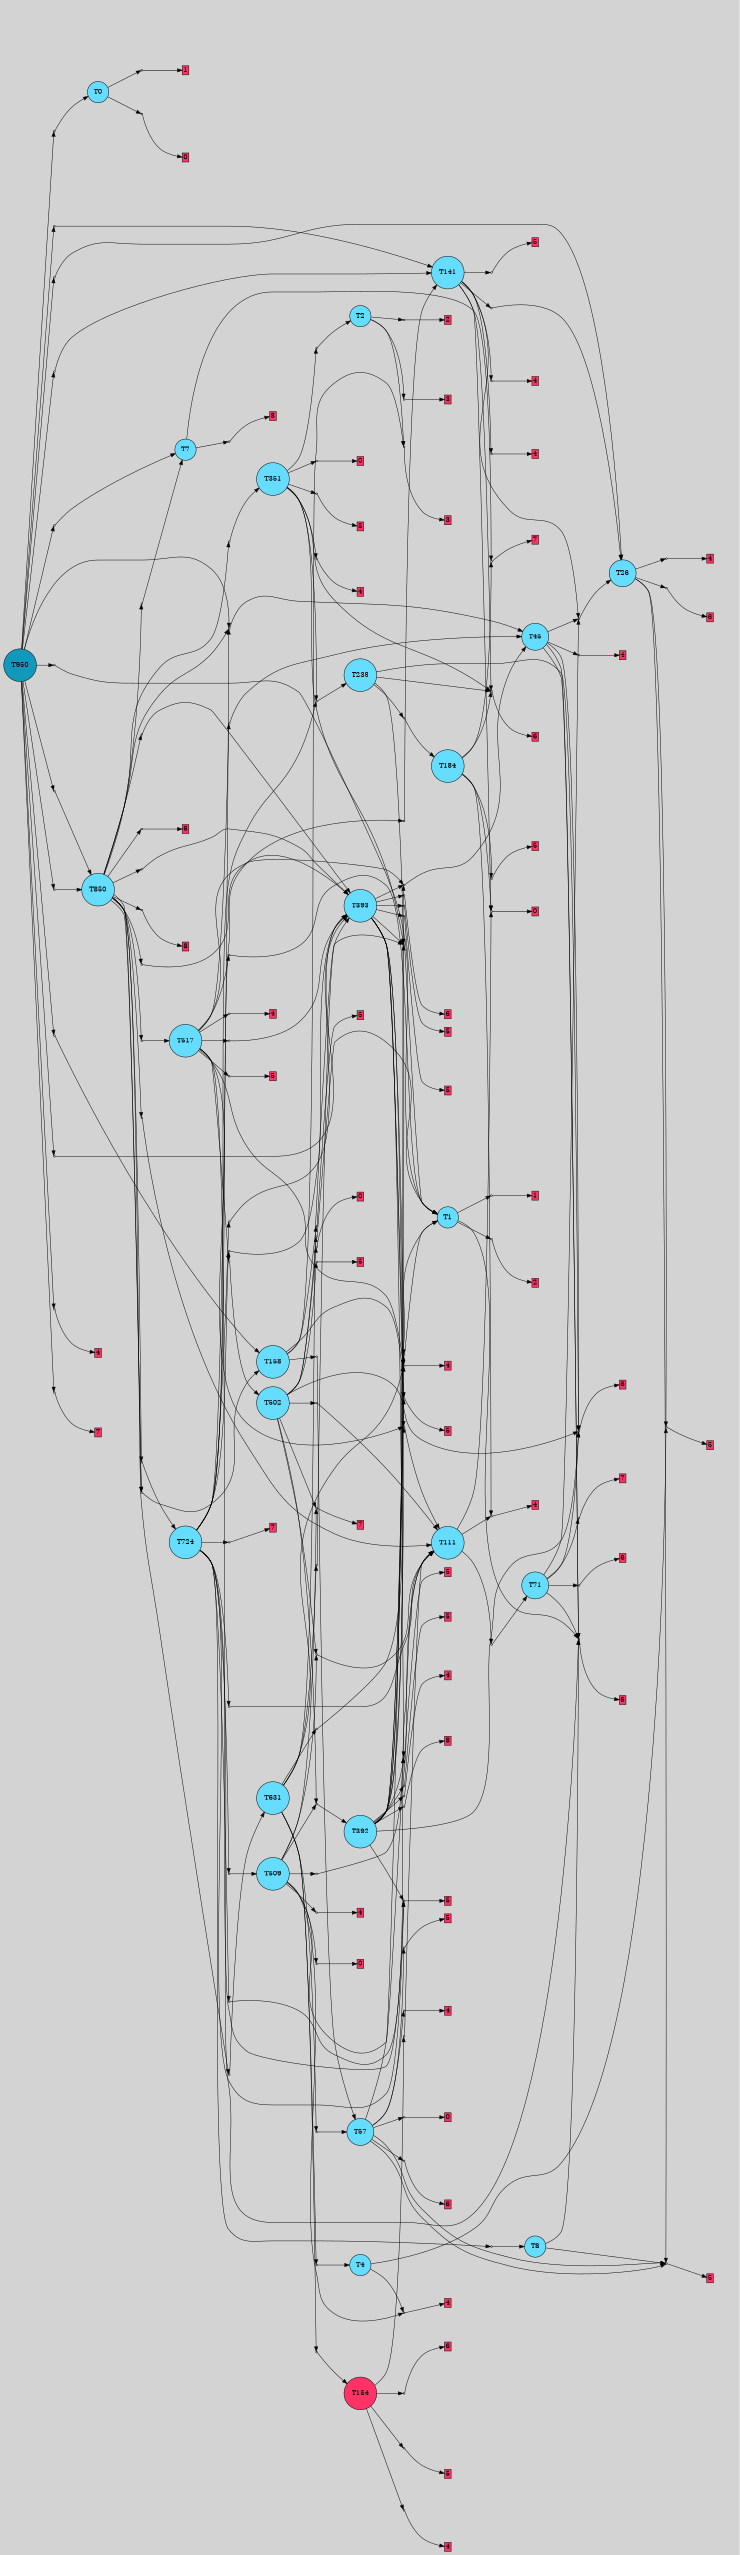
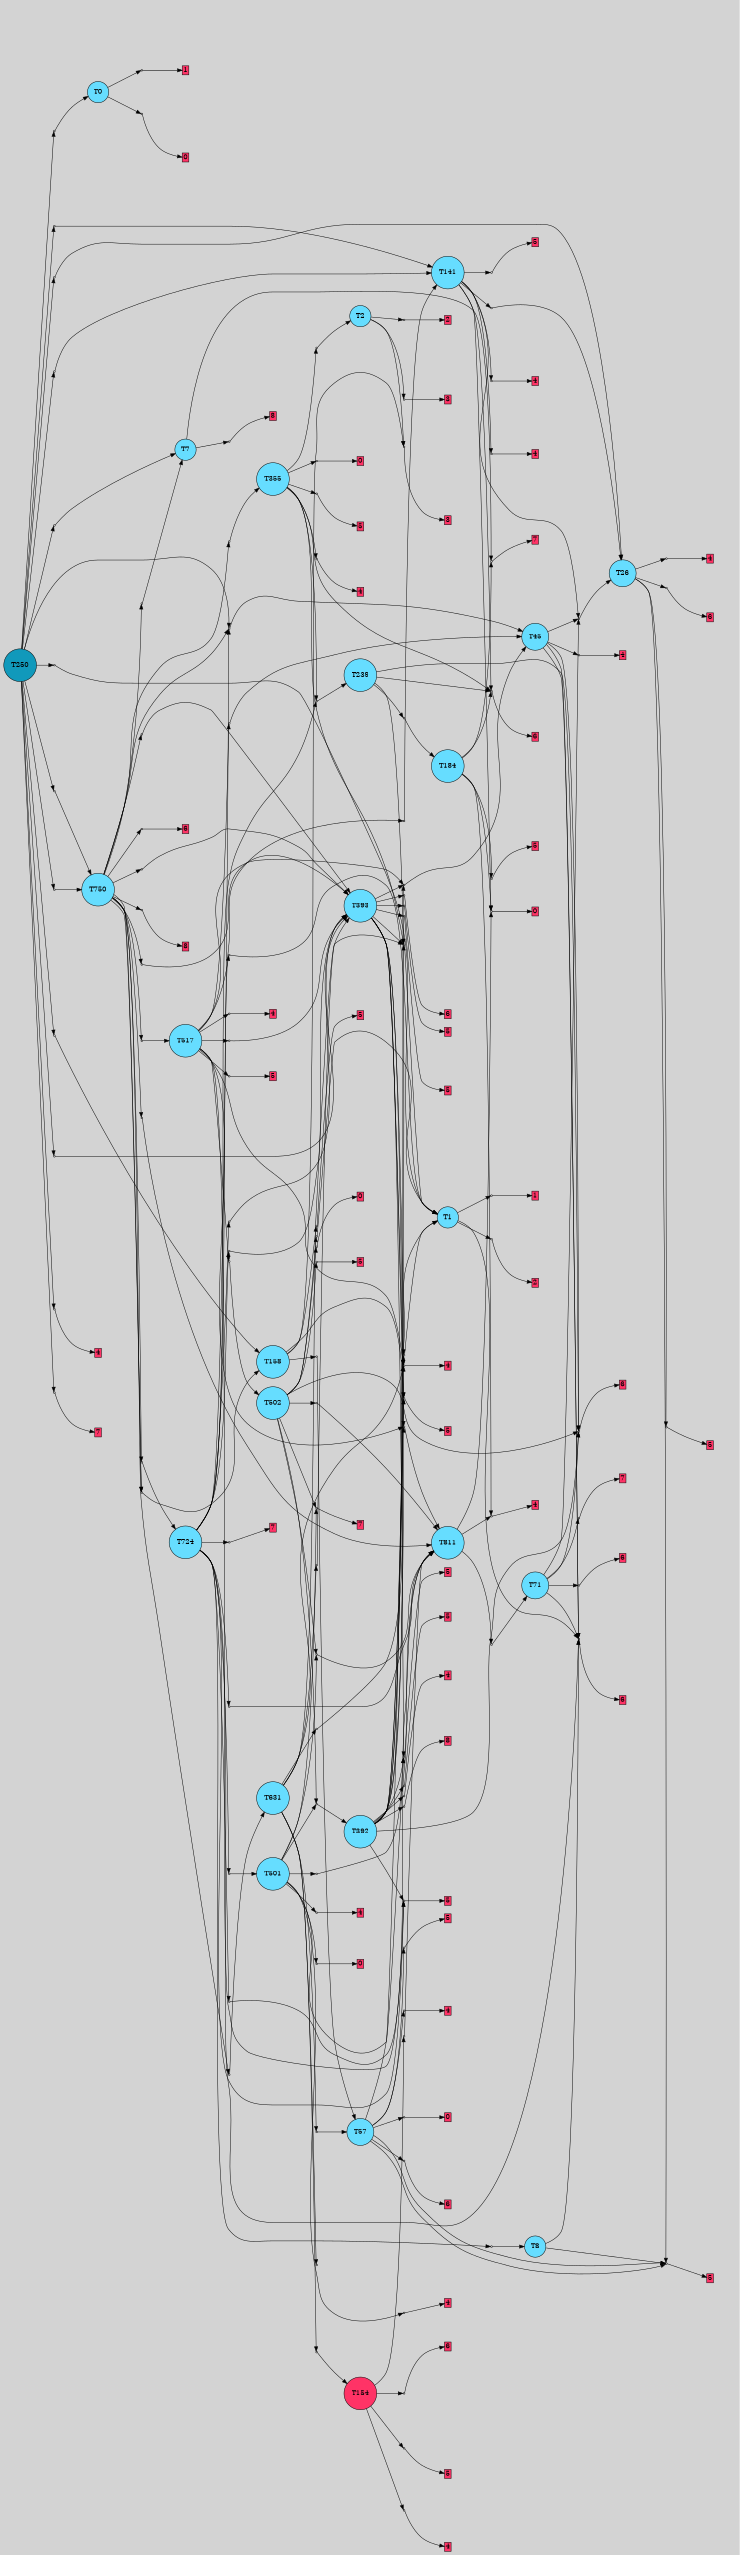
node "T351": label "T351" -> "T355"
node "T950": label "T950" -> "T250"
node "T850": label "T850" -> "T750"
node "T111": label "T111" -> "T811"
node "T509": label "T509" -> "T501"
node "T4": removed
